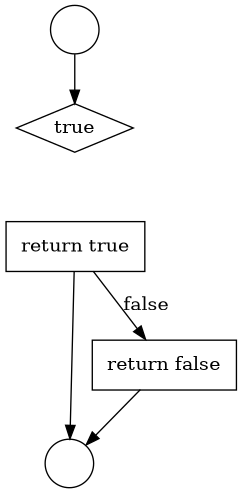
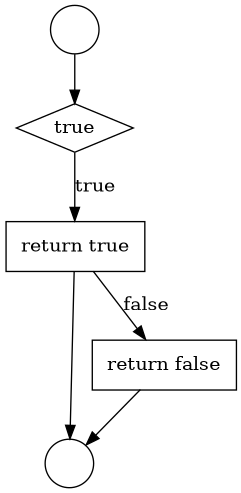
edge "true" -> "return true": added, label "true"
